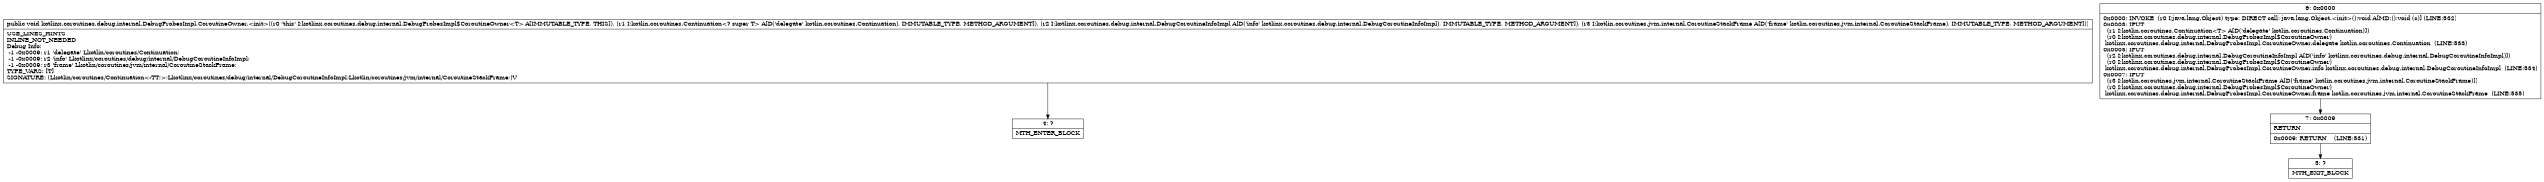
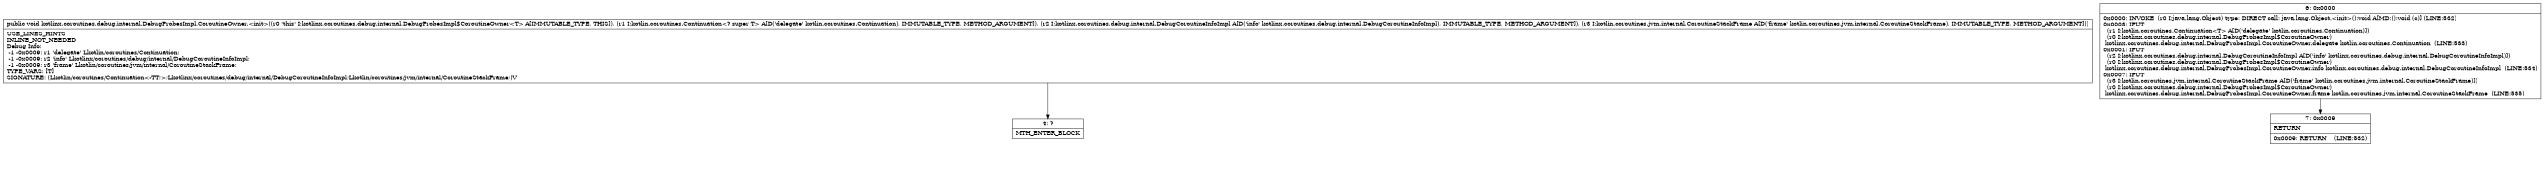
node "6: 0x0000": text "0x0005: IPUT" -> "0x0001: IPUT"
node "7: 0x0009": text "0x0009: RETURN    (LINE:531)" -> "0x0009: RETURN    (LINE:532)"
node "5: ?": removed
